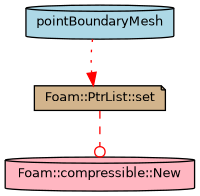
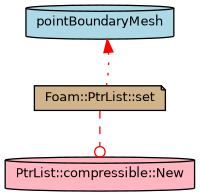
edge "pointBoundaryMesh" -> "Foam::PtrList::set": reversed
node "Foam::compressible::New": label "Foam::compressible::New" -> "PtrList::compressible::New"
